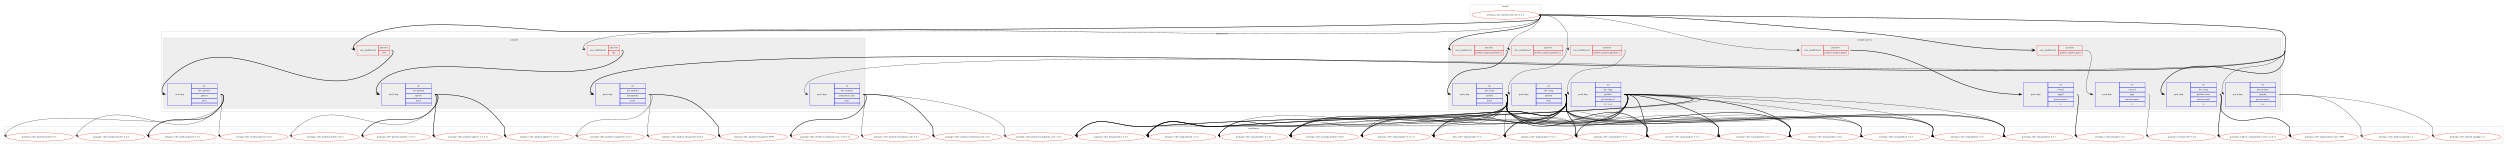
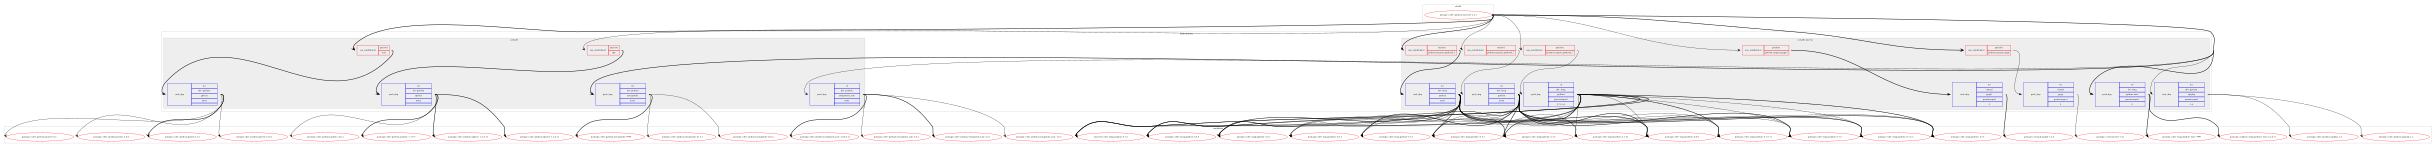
node "portage://dev-lang/python-3.5.5": removed
node "portage://dev-portage/python-3.8.0": label "portage://dev-portage/python-3.8.0" -> "portage://dev-lang/python-3.8.0"
node "dep://dev-lang/python-3.7.5": label "dep://dev-lang/python-3.7.5" -> "portage://dev-lang/python-3.7.5"
